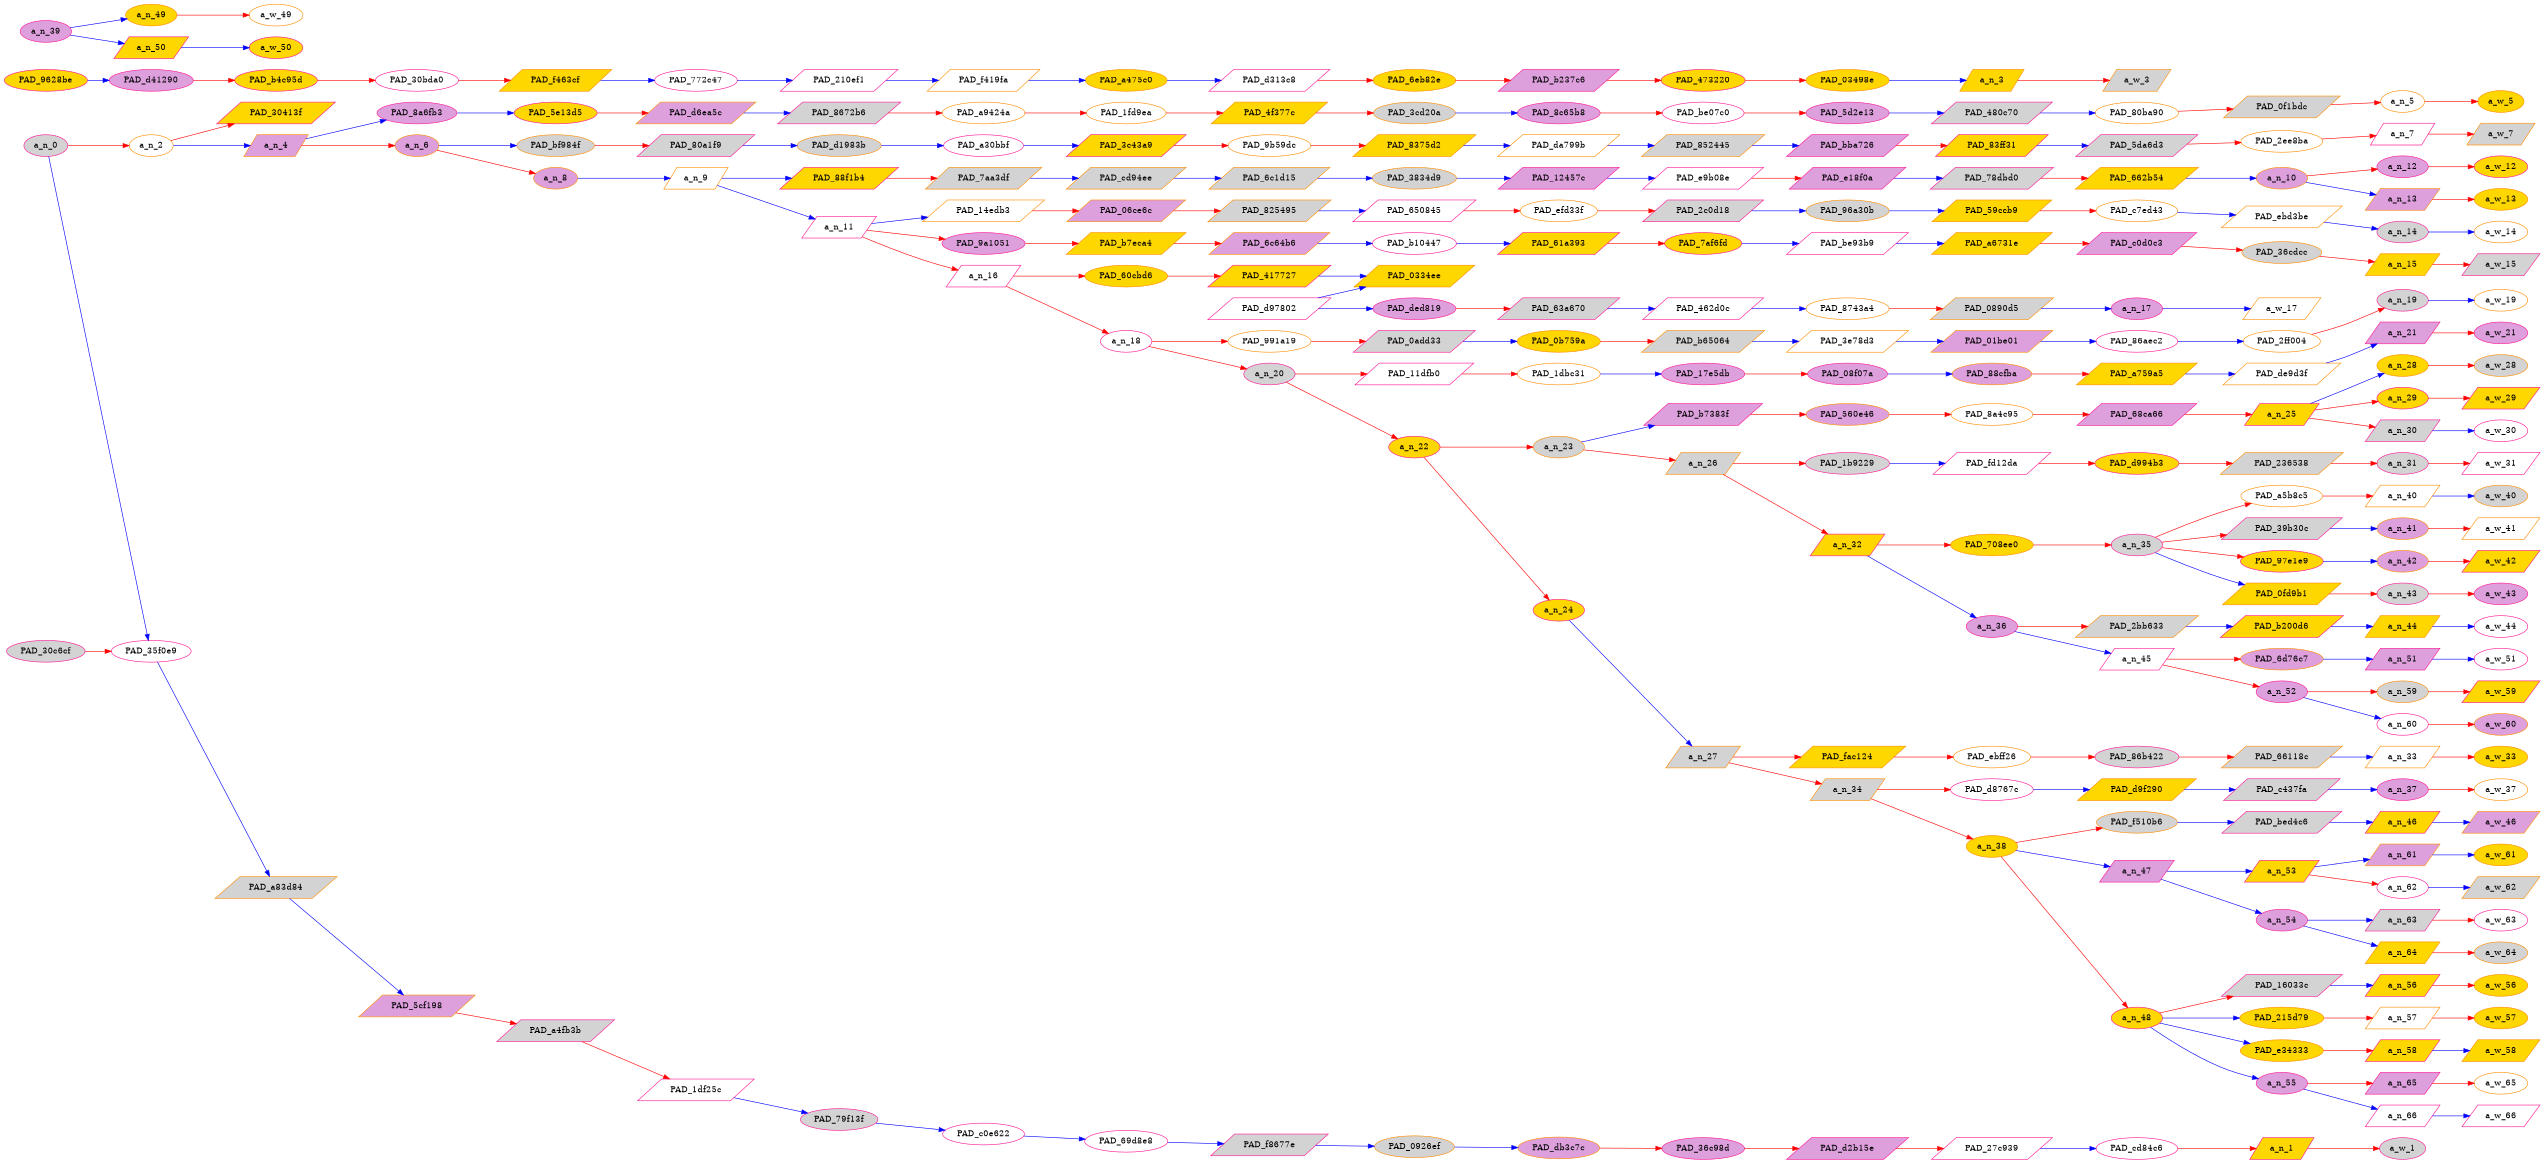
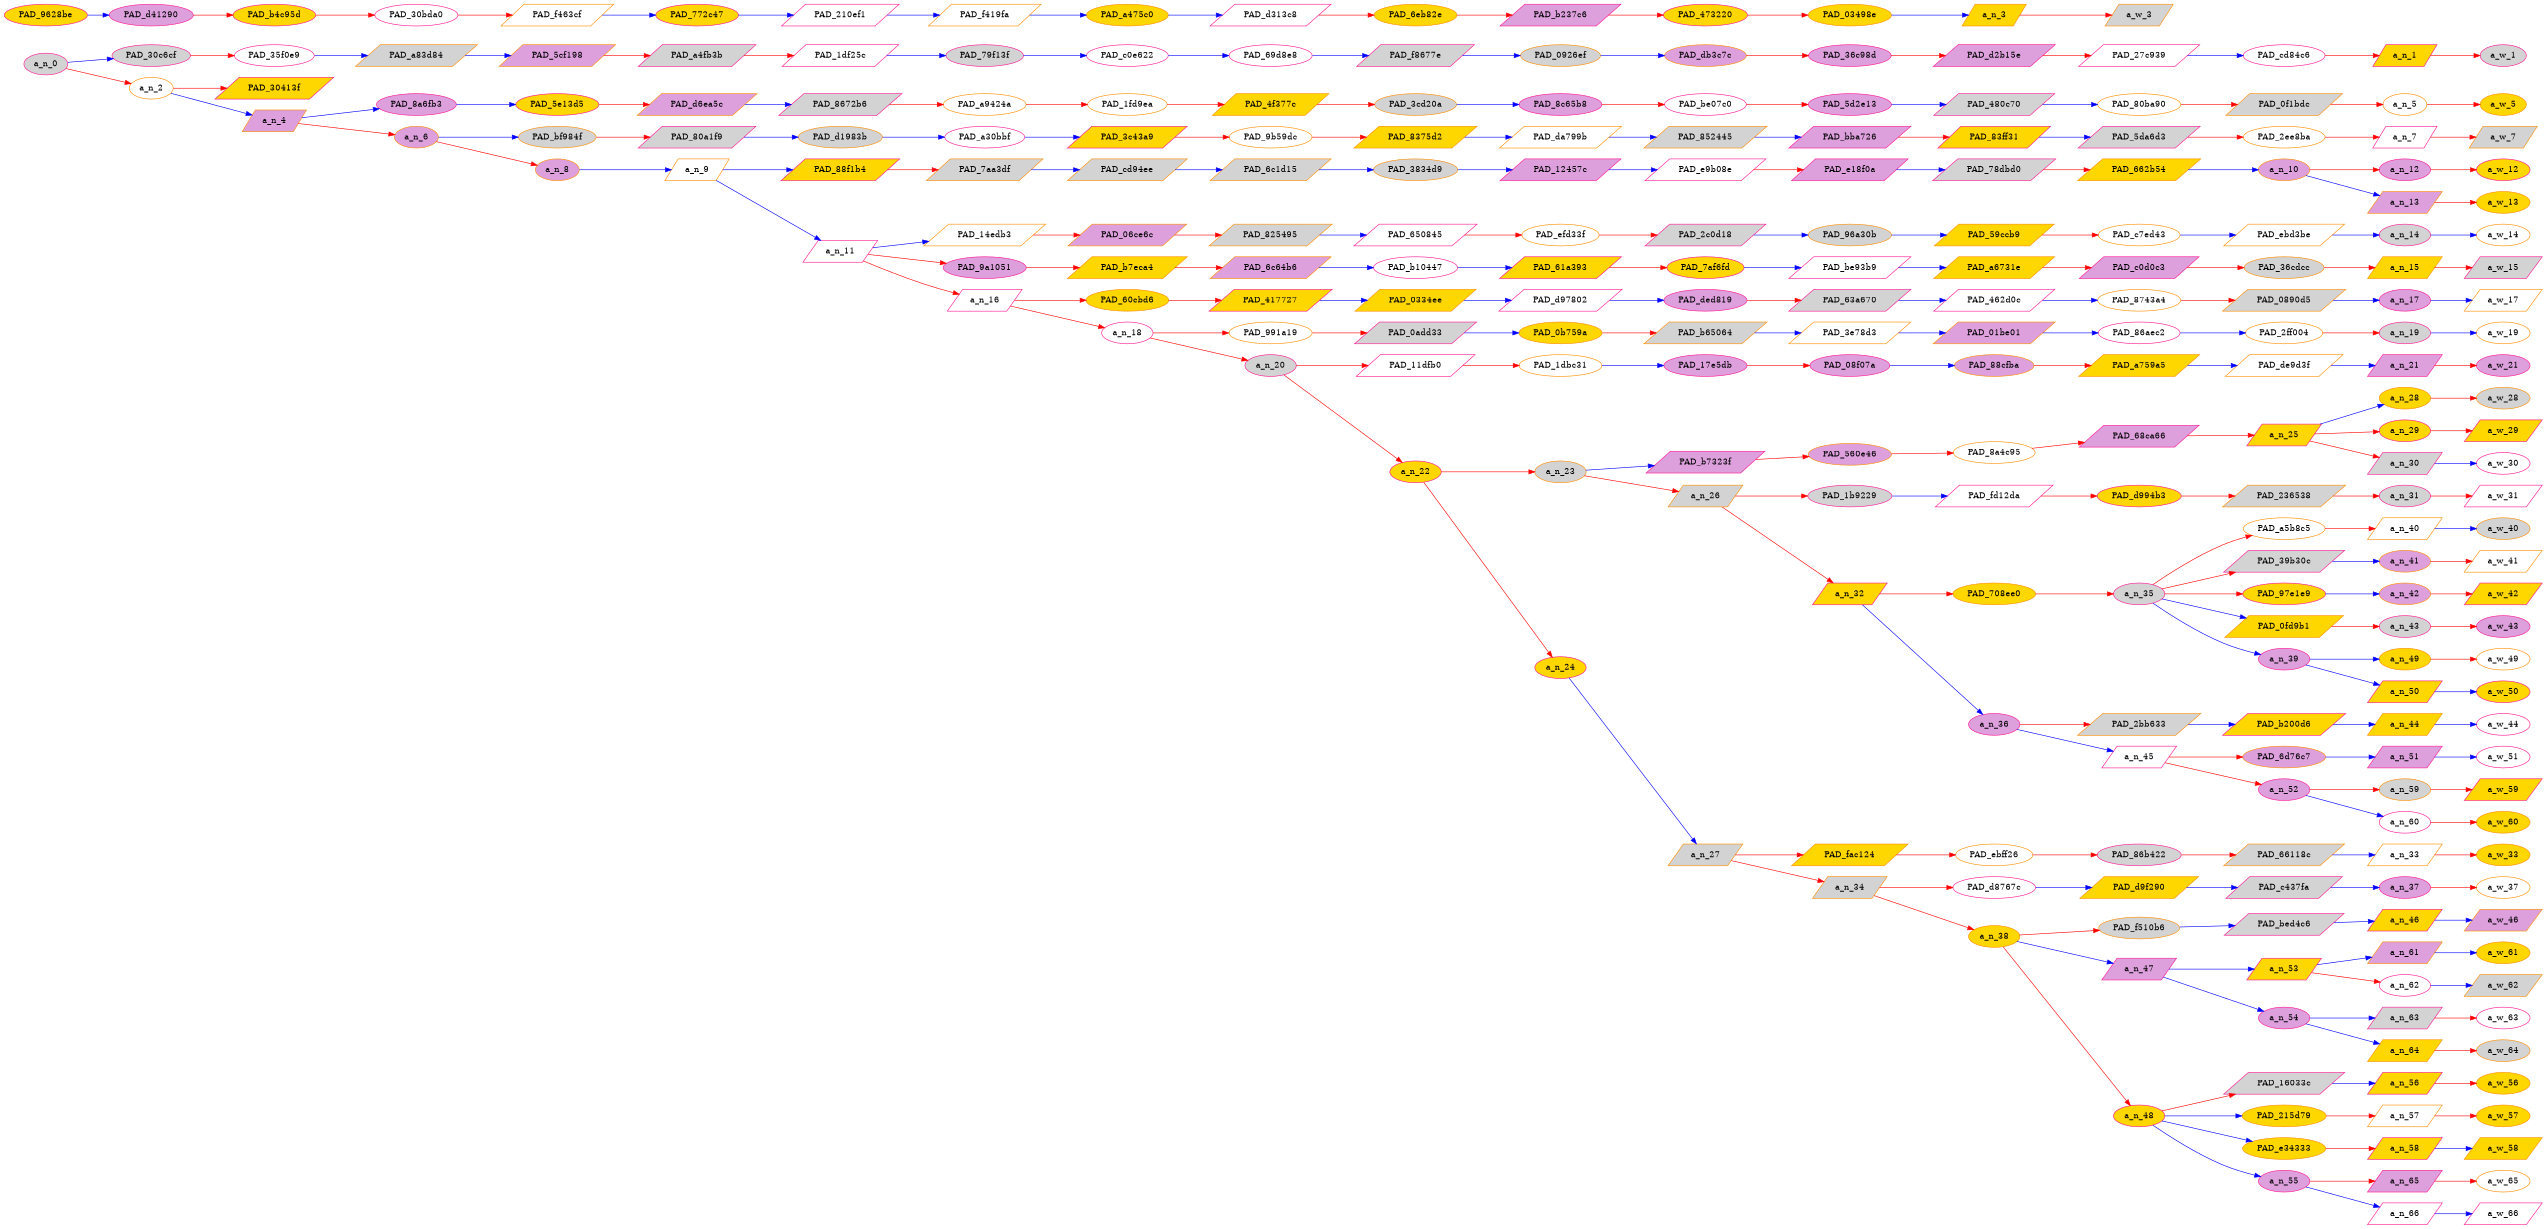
node "PAD_f463cf": fillcolor gold -> white
node "PAD_772c47": fillcolor white -> gold
edge "PAD_d97802" -> "PAD_0334ee": reversed
edge "a_n_0" -> "PAD_35f0e9": now "a_n_0" -> "PAD_30c6cf"
node "PAD_b7383f": label "PAD_b7383f" -> "PAD_b7323f"
edge "a_n_35" -> "a_n_39": added
node "a_w_60": fillcolor plum -> gold
